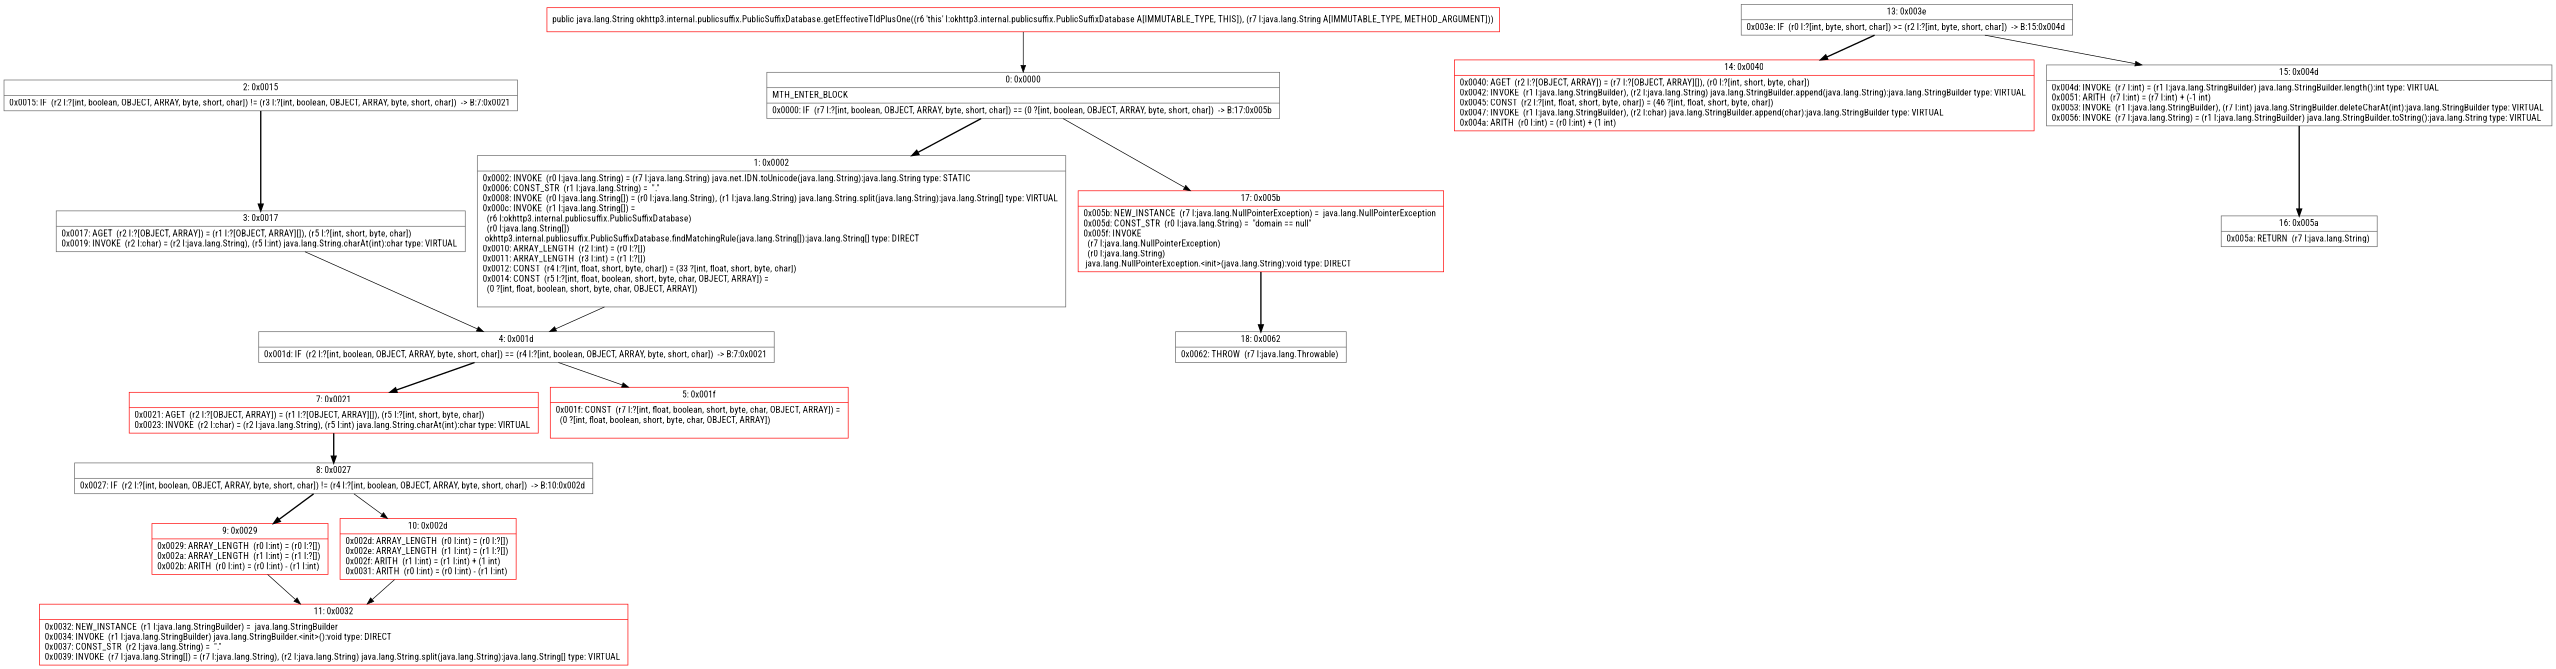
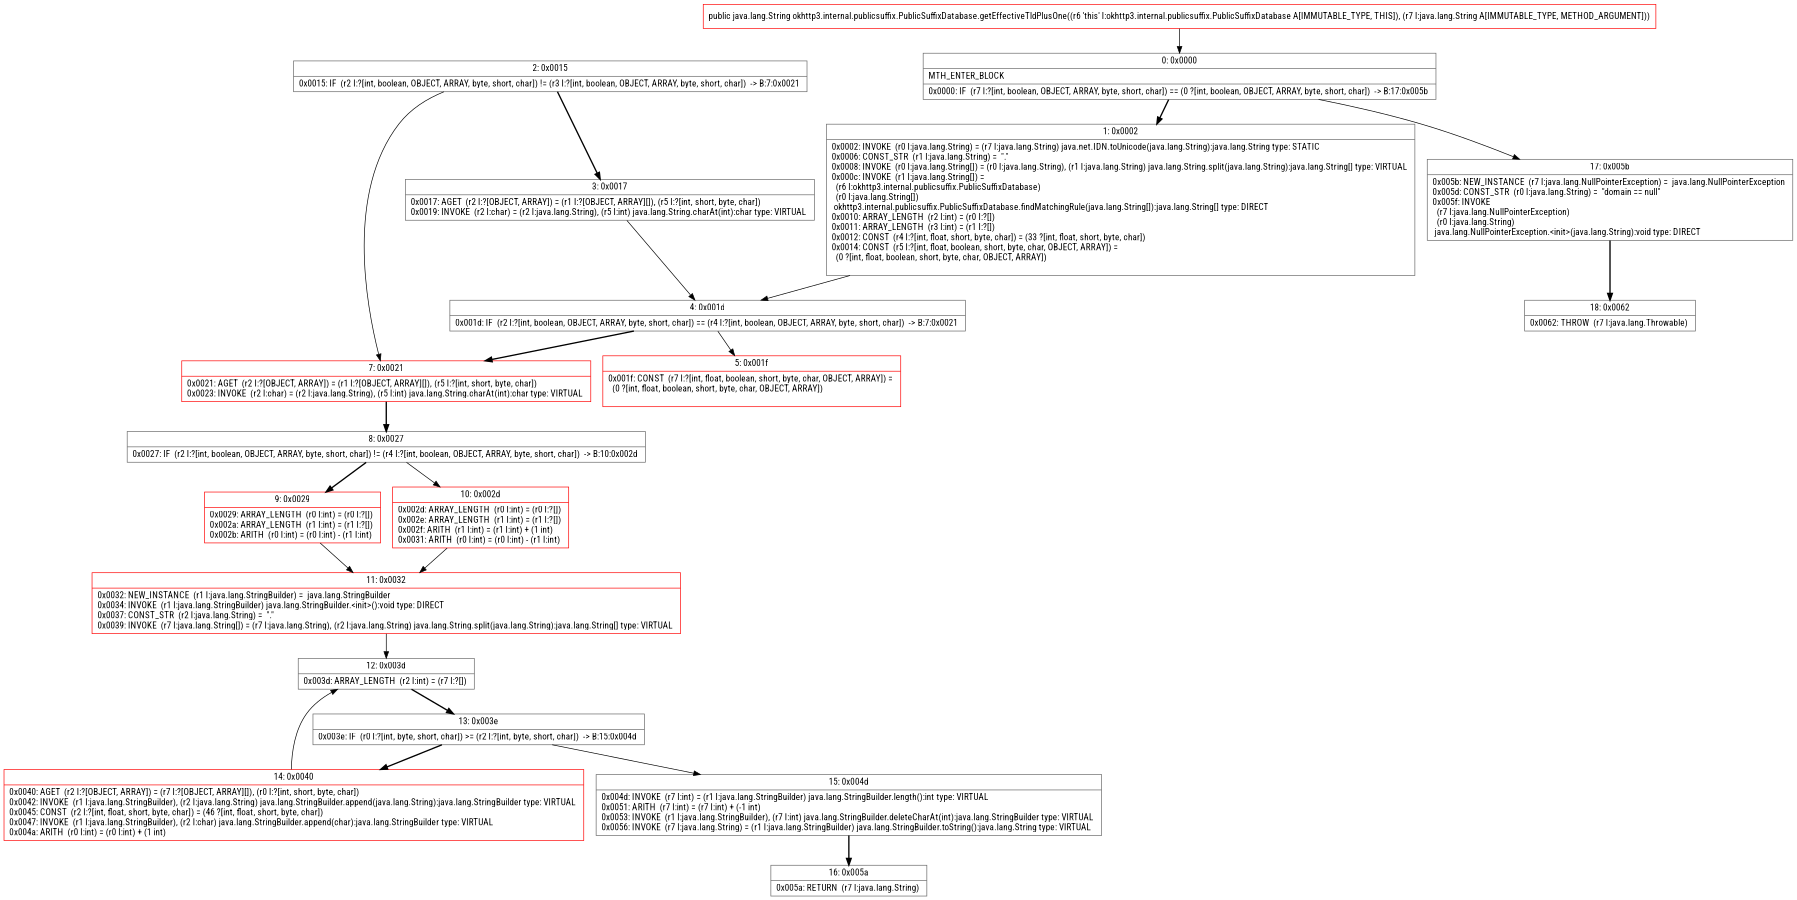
edge "2: 0x0015" -> "7: 0x0021": added
node "17: 0x005b": color red -> gray40
node "12: 0x003d": added
